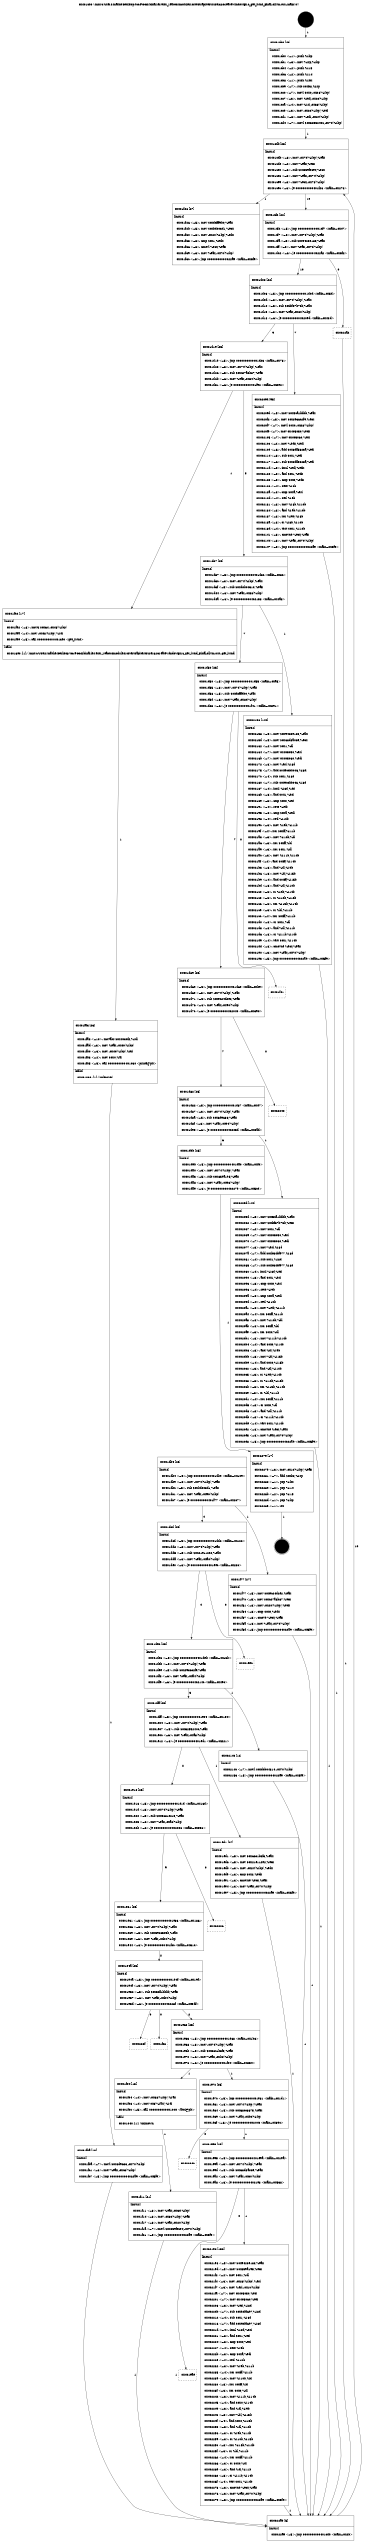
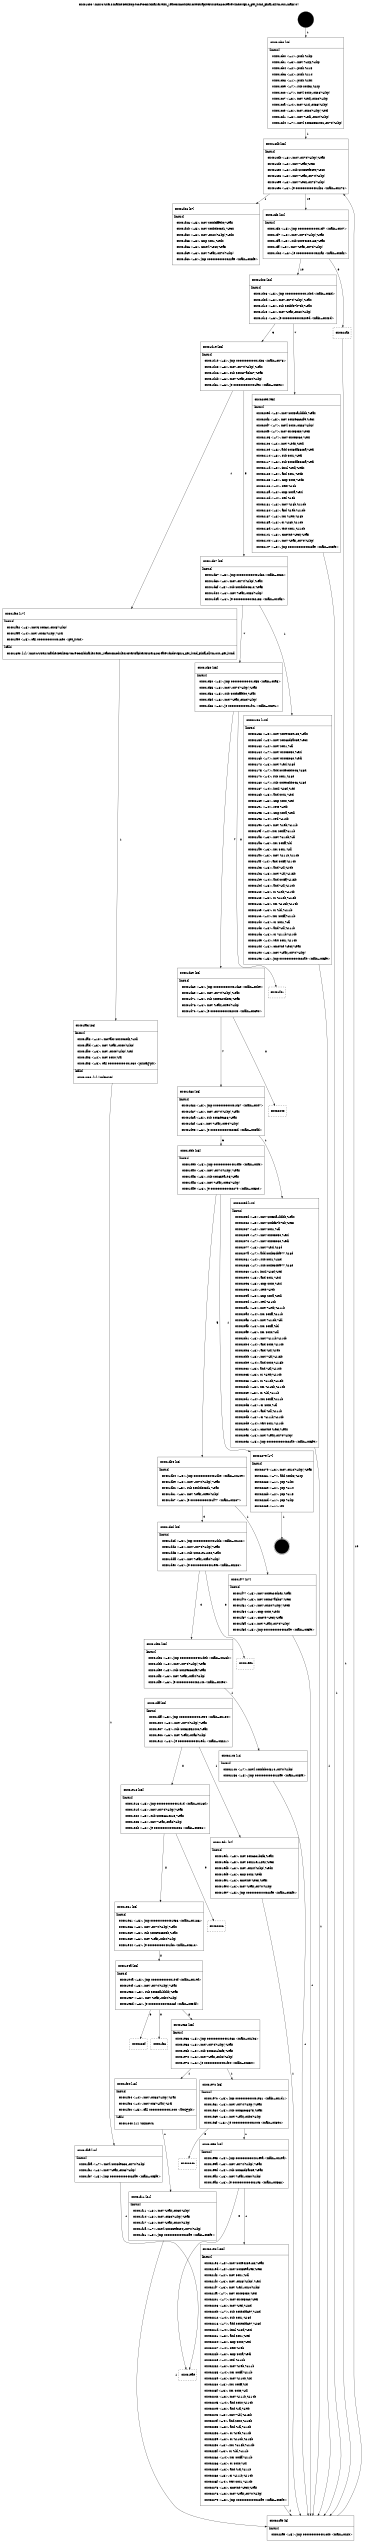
edge "0x401d9b [25]" -> "0x401db4 [25]": added, label "5"
edge "0x401de6 [25]" -> "0x401dff [25]": removed, label "3"
edge "0x401e18 [25]" -> "0x401e31 [25]": label " 9" -> " 2"
edge "0x401fba [18]" -> "0x4022a9 [5]": now "0x401fba [18]" -> "0x401eae"
